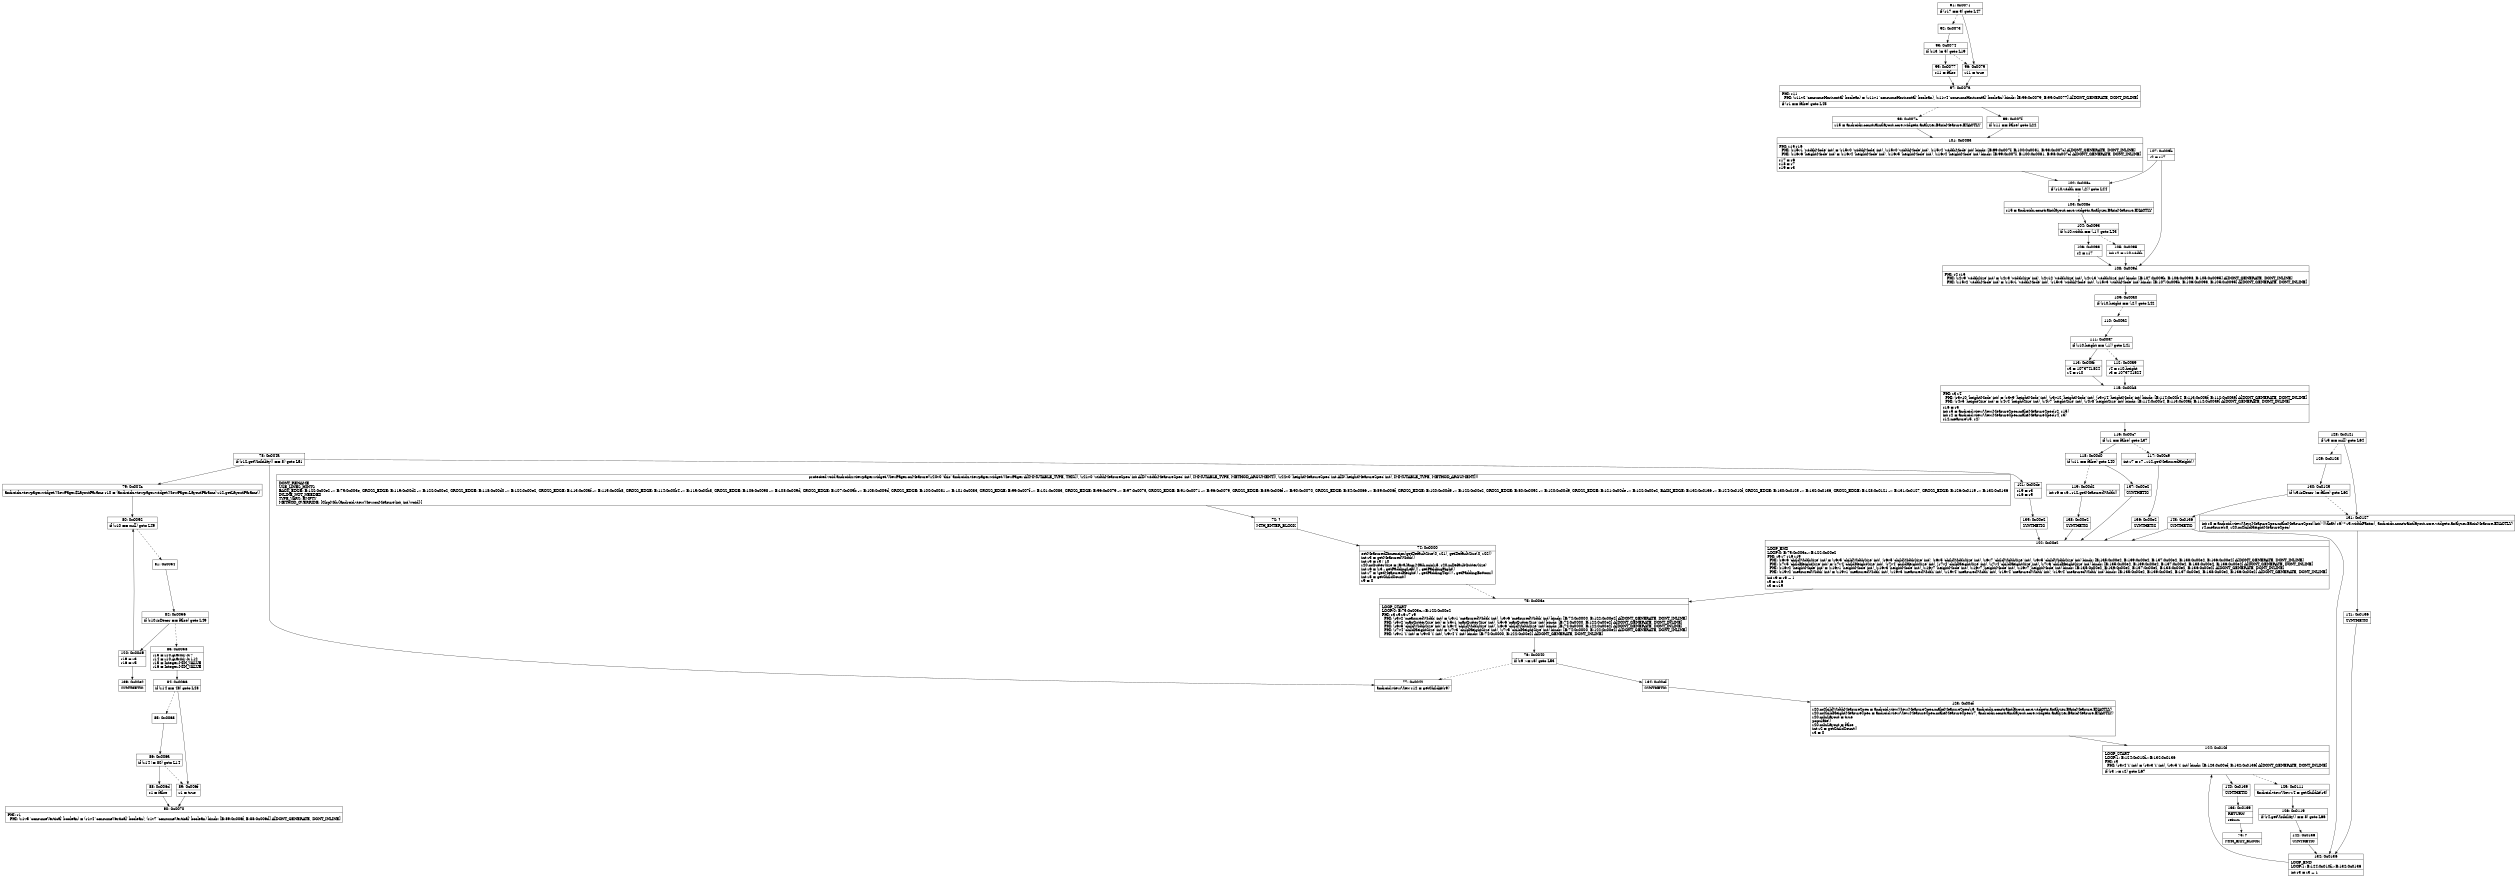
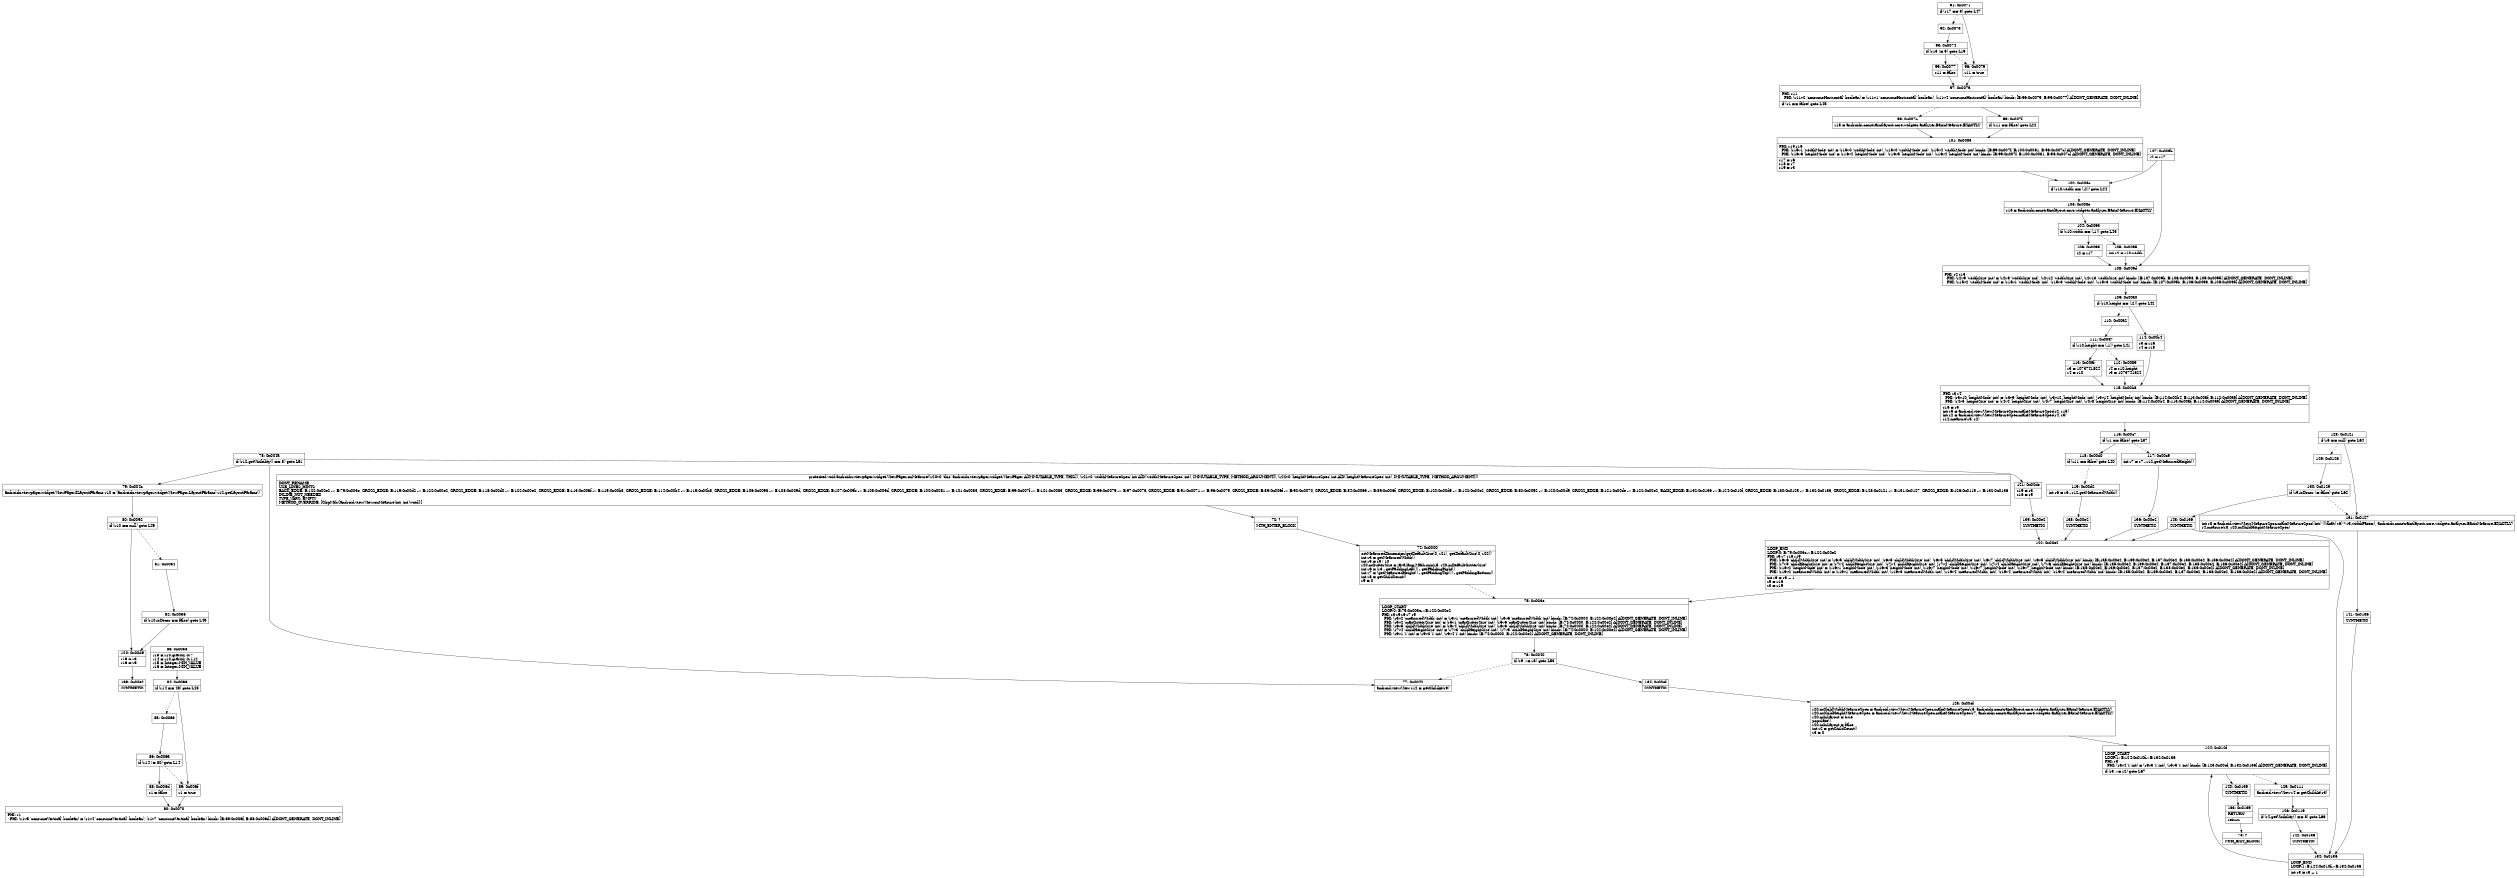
node "114: 0x00b4": added
node "137: 0x00e2": removed
edge "120: 0x00d9" -> "80: 0x0052": reversed
edge "82: 0x0056" -> "83: 0x0058": removed
